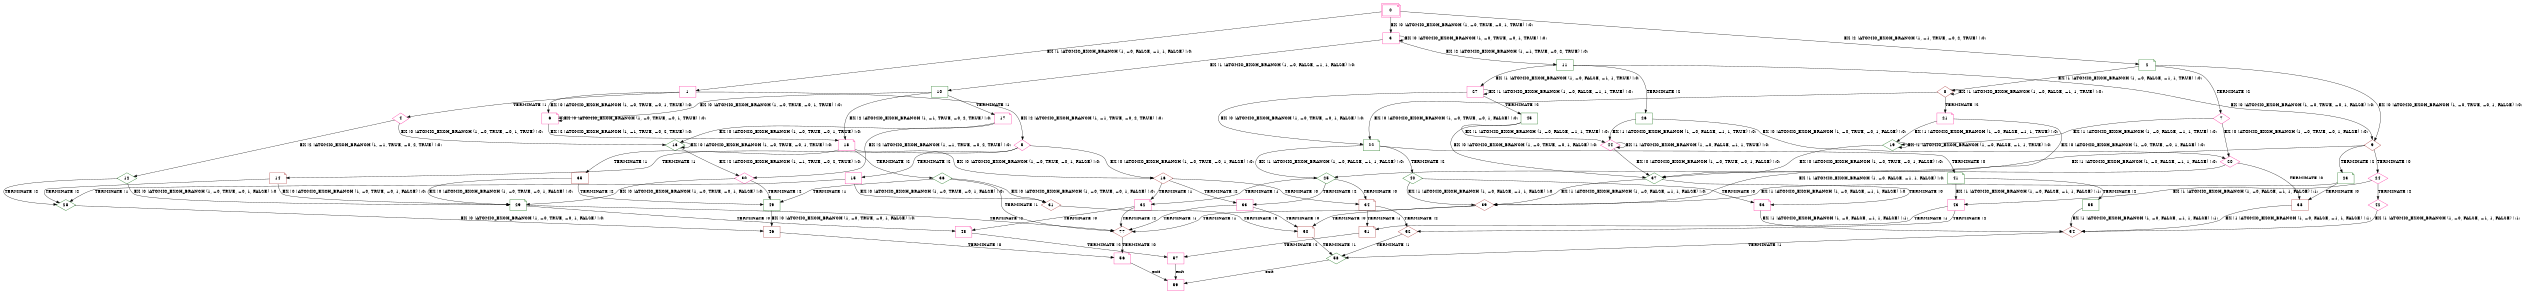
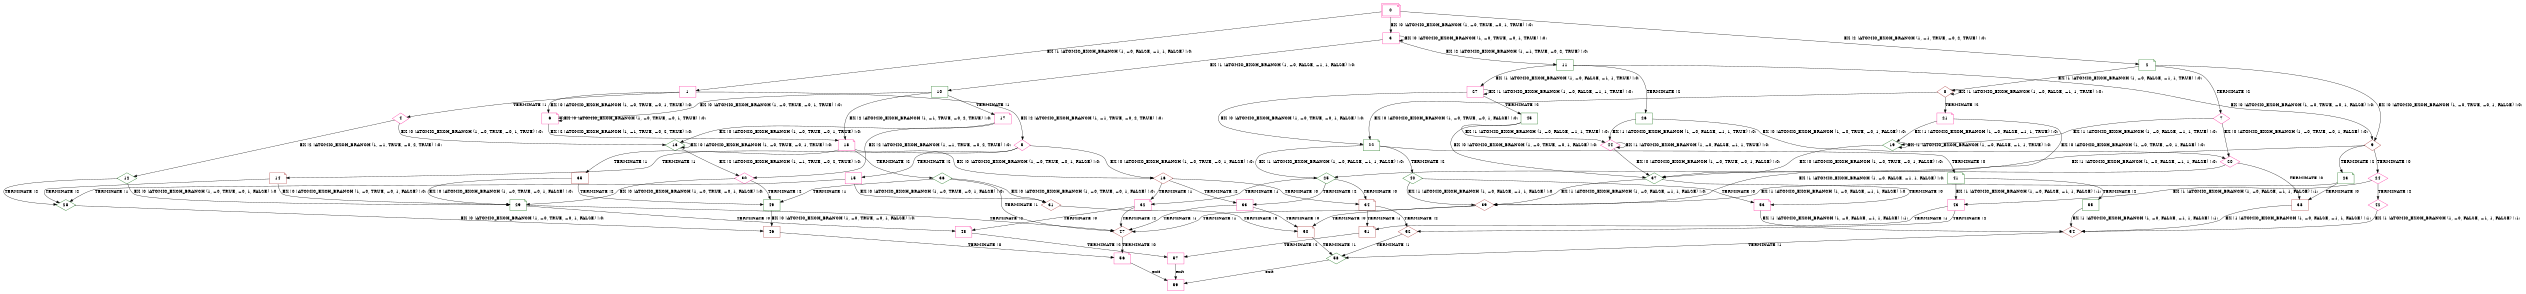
node "77": label "77" -> "47"
